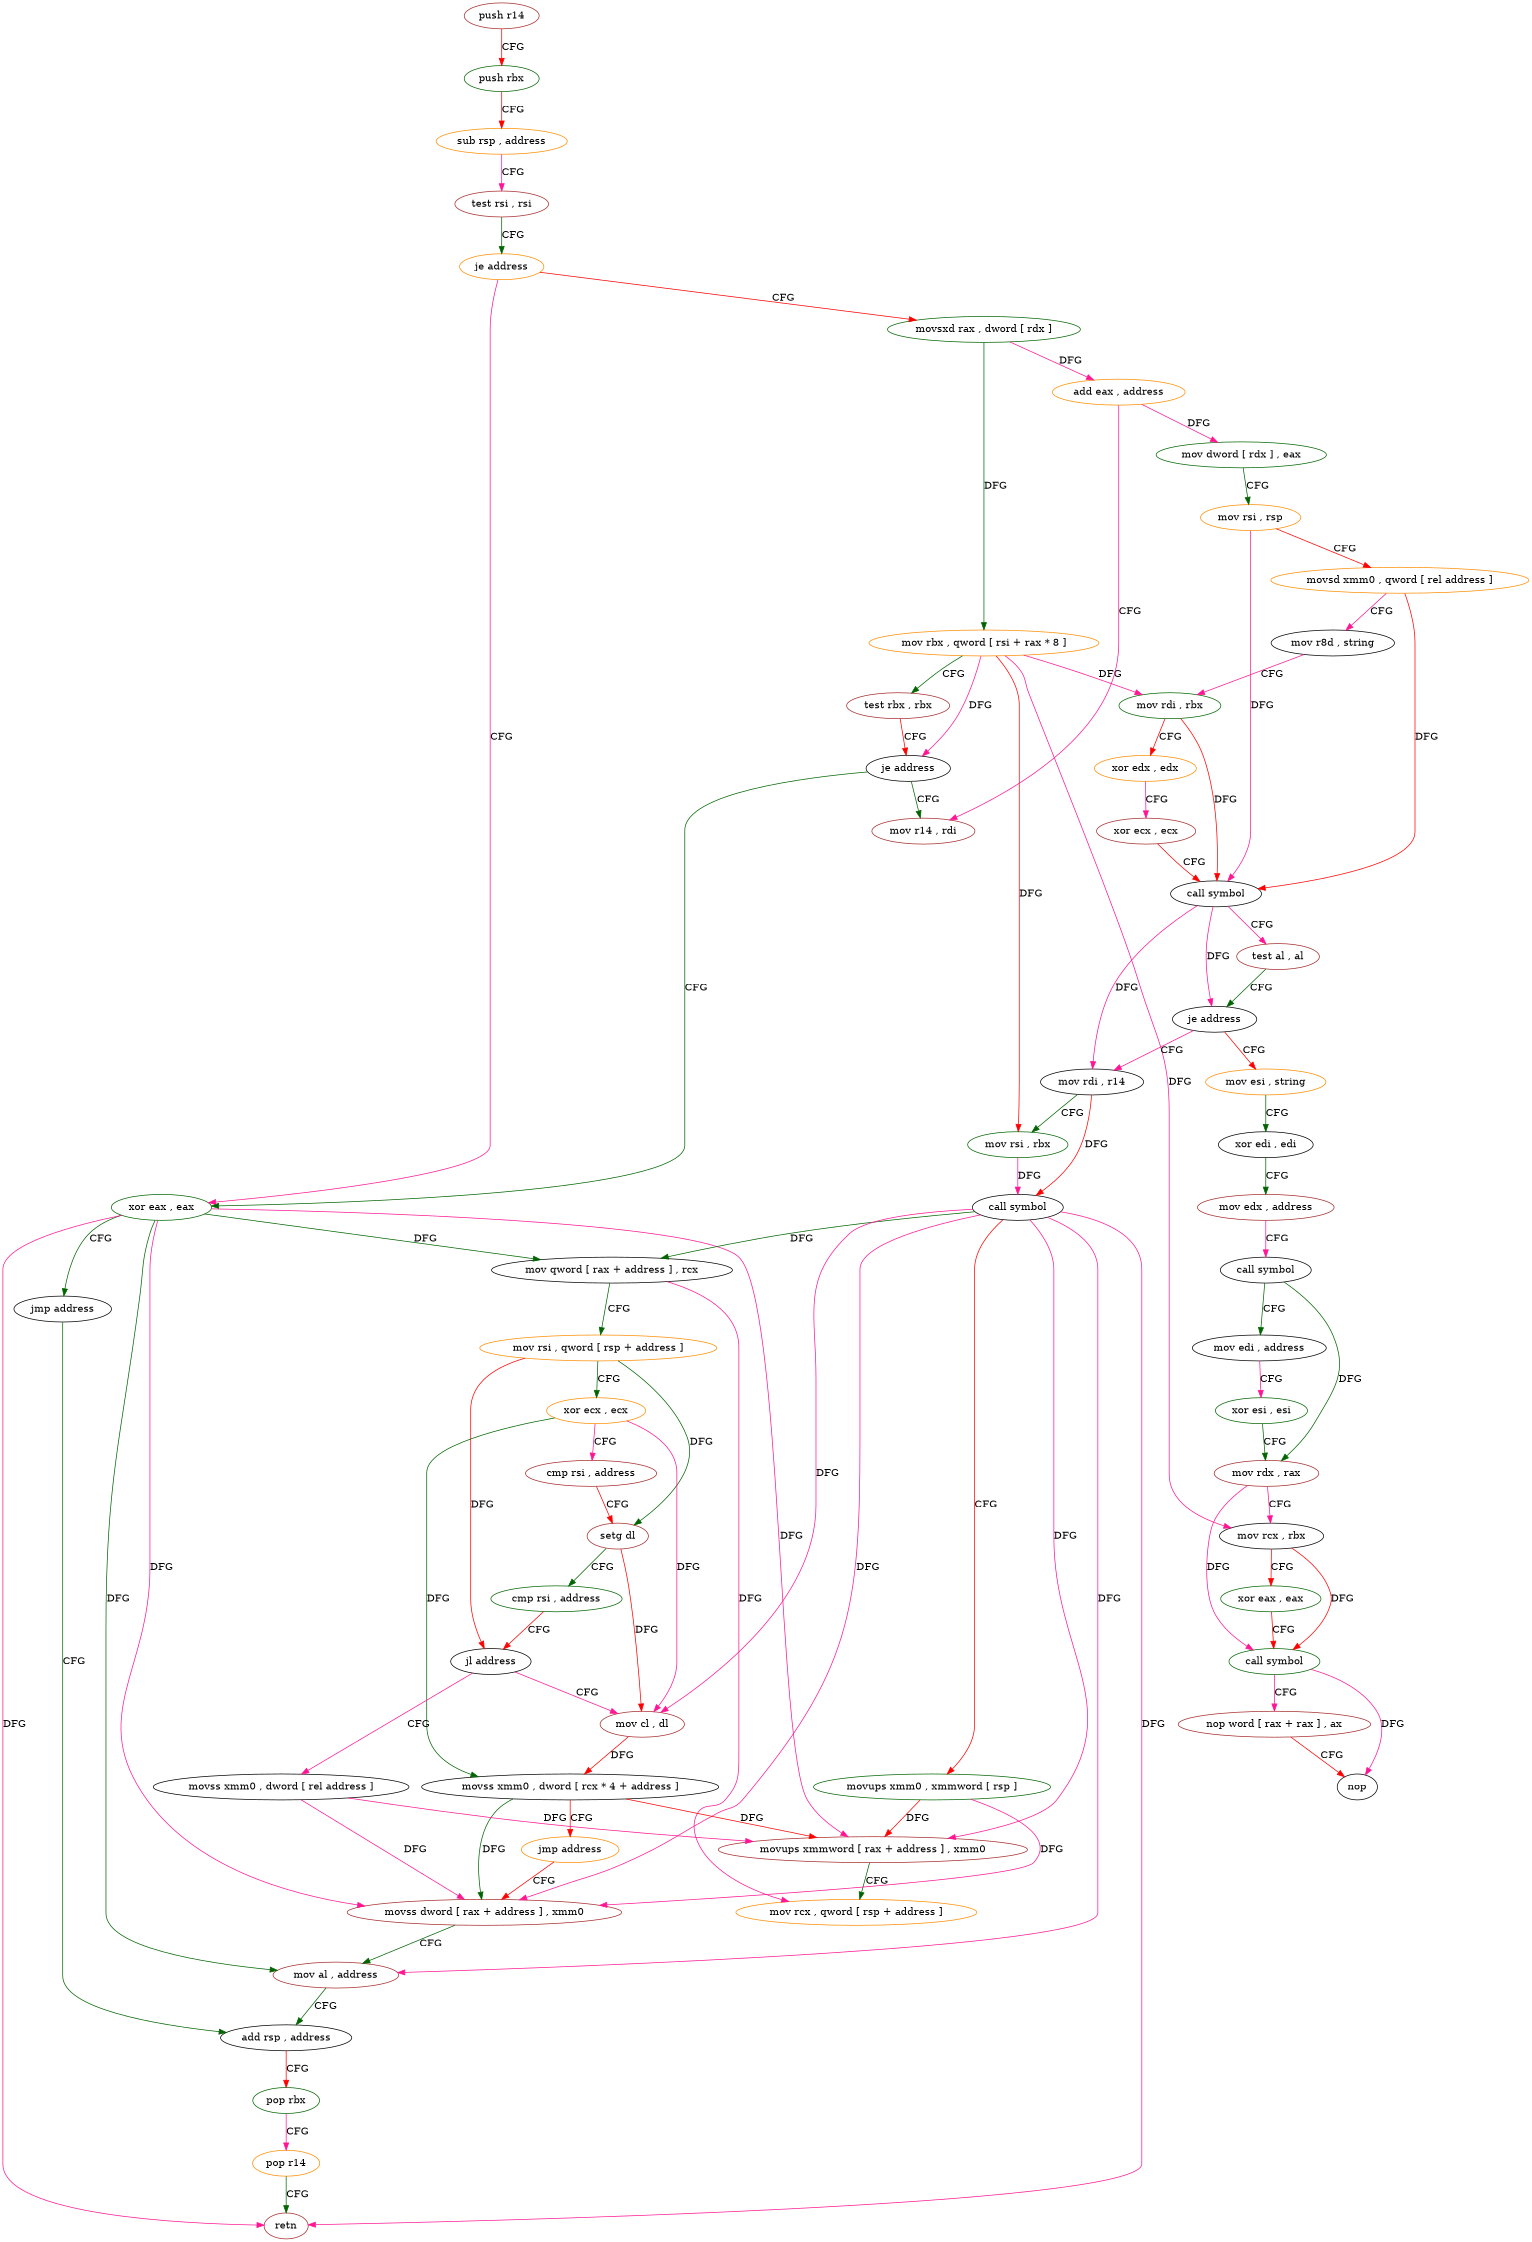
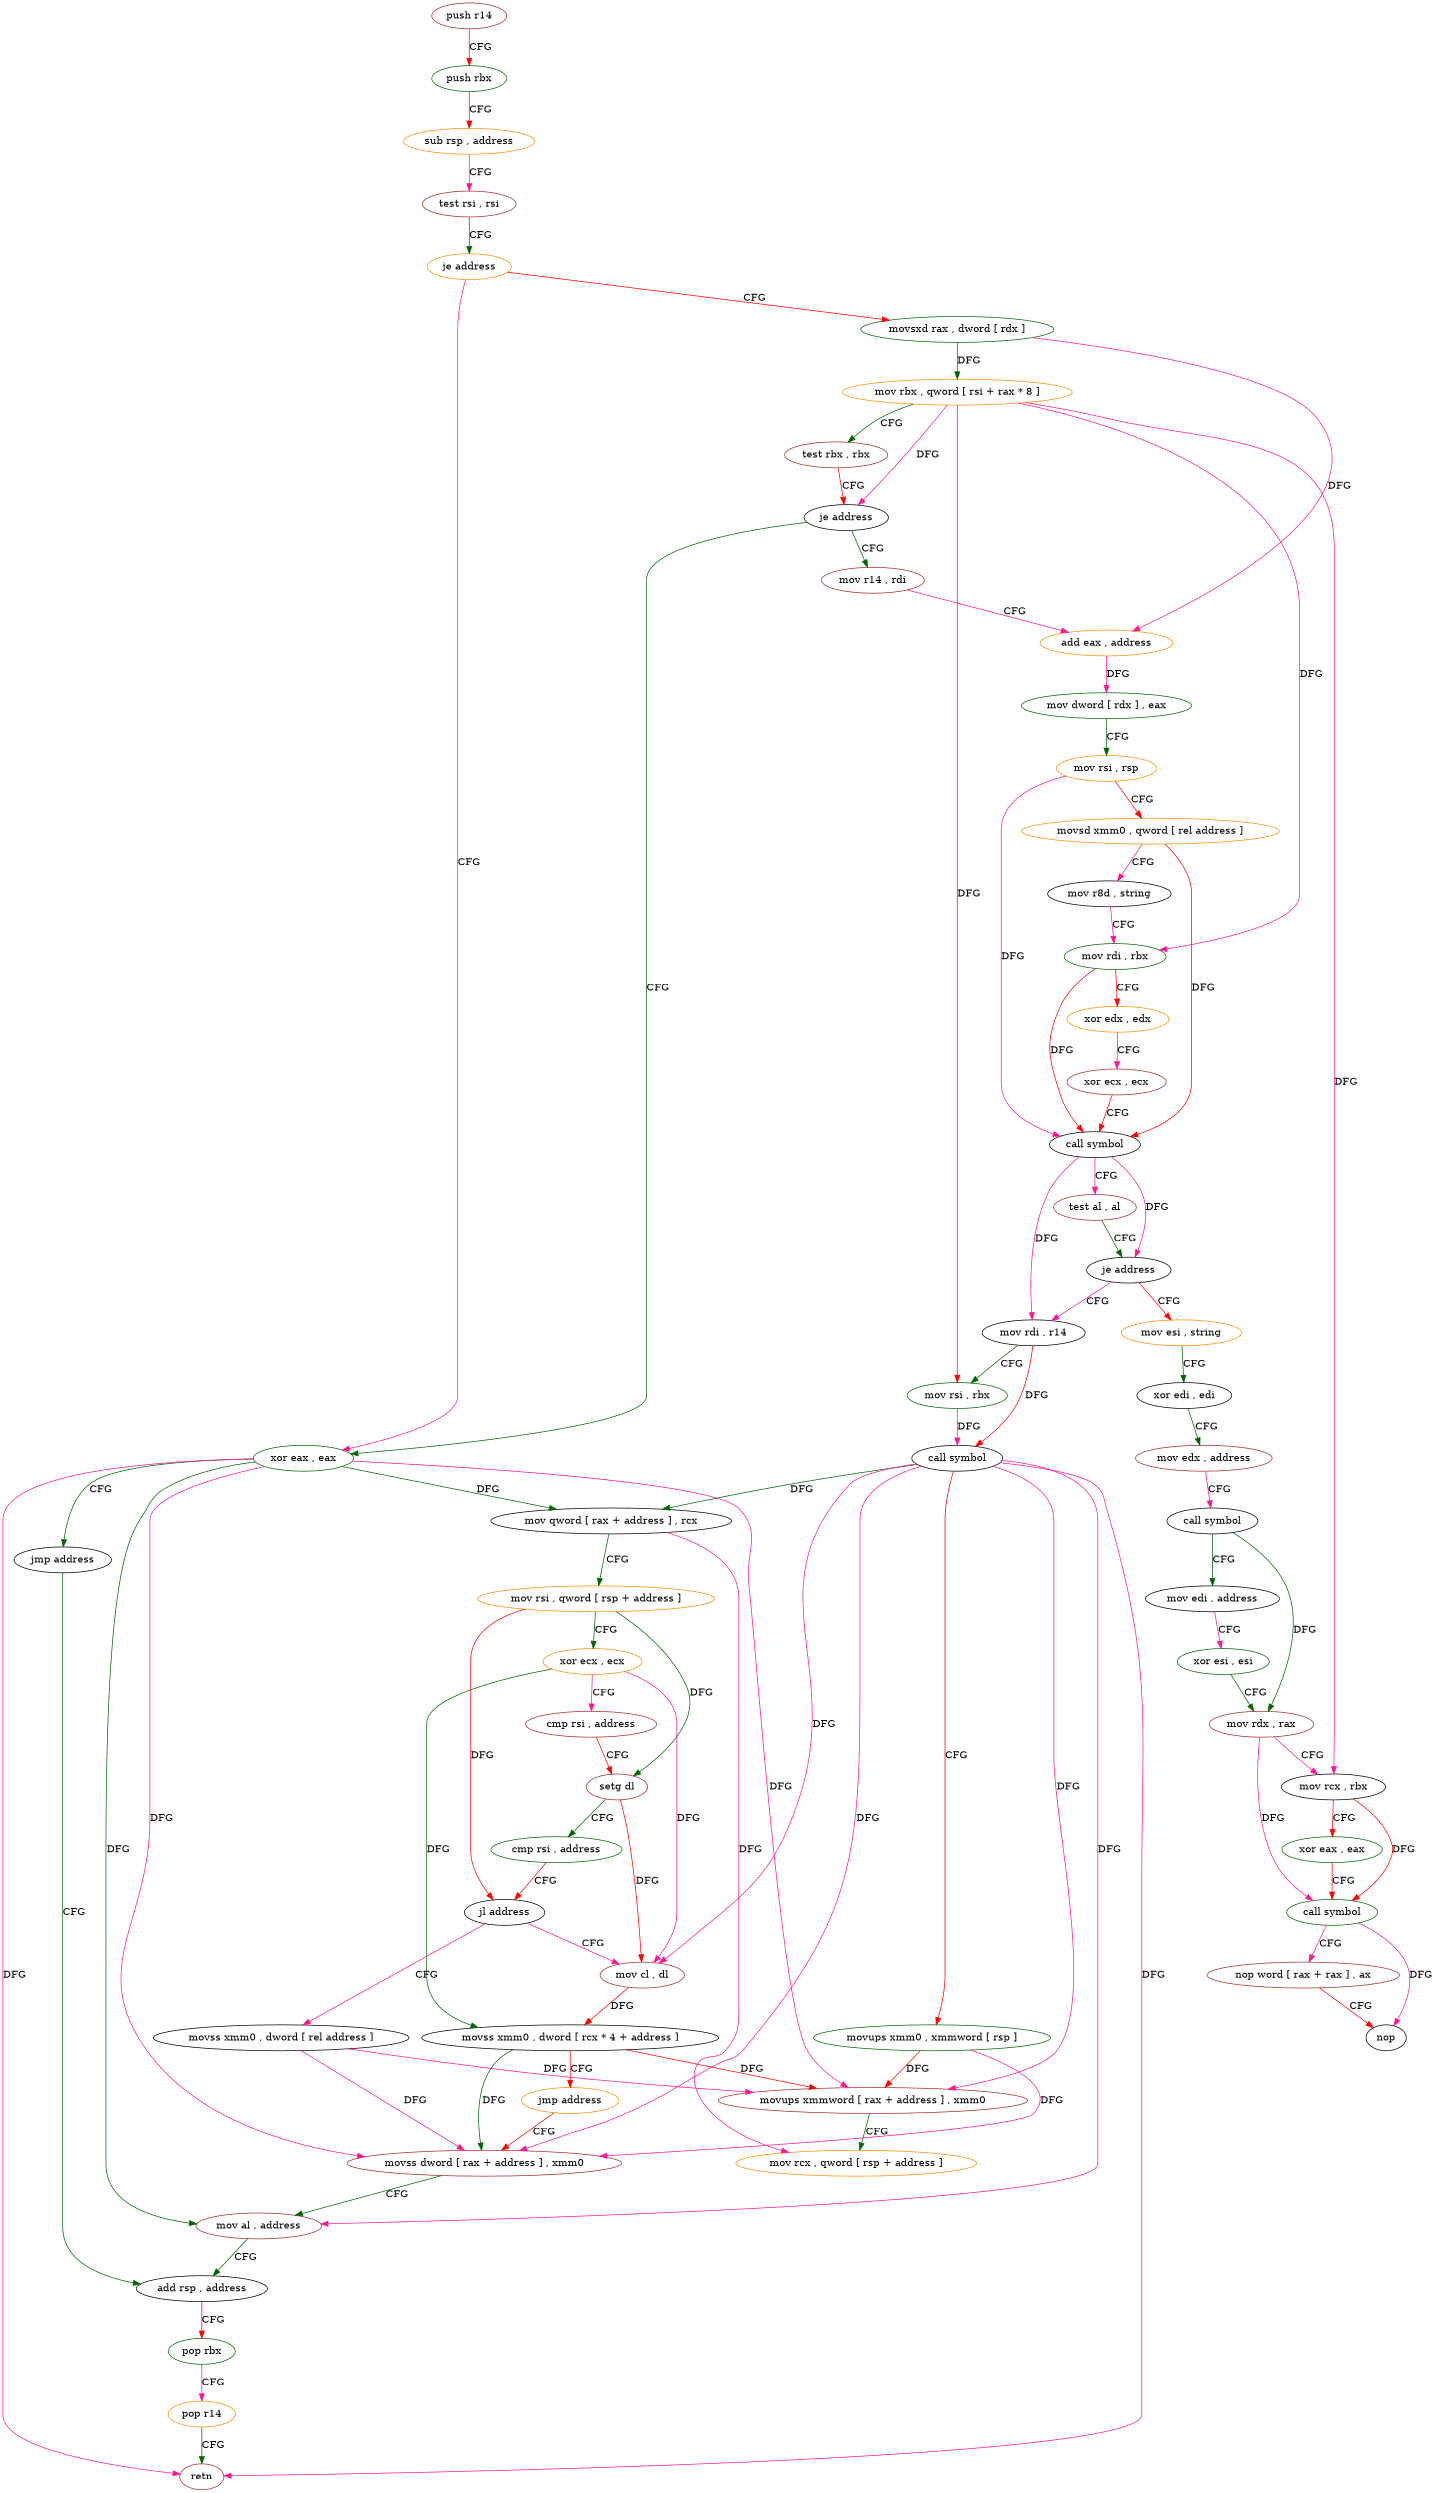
edge "add eax , address" -> "mov r14 , rdi": reversed
